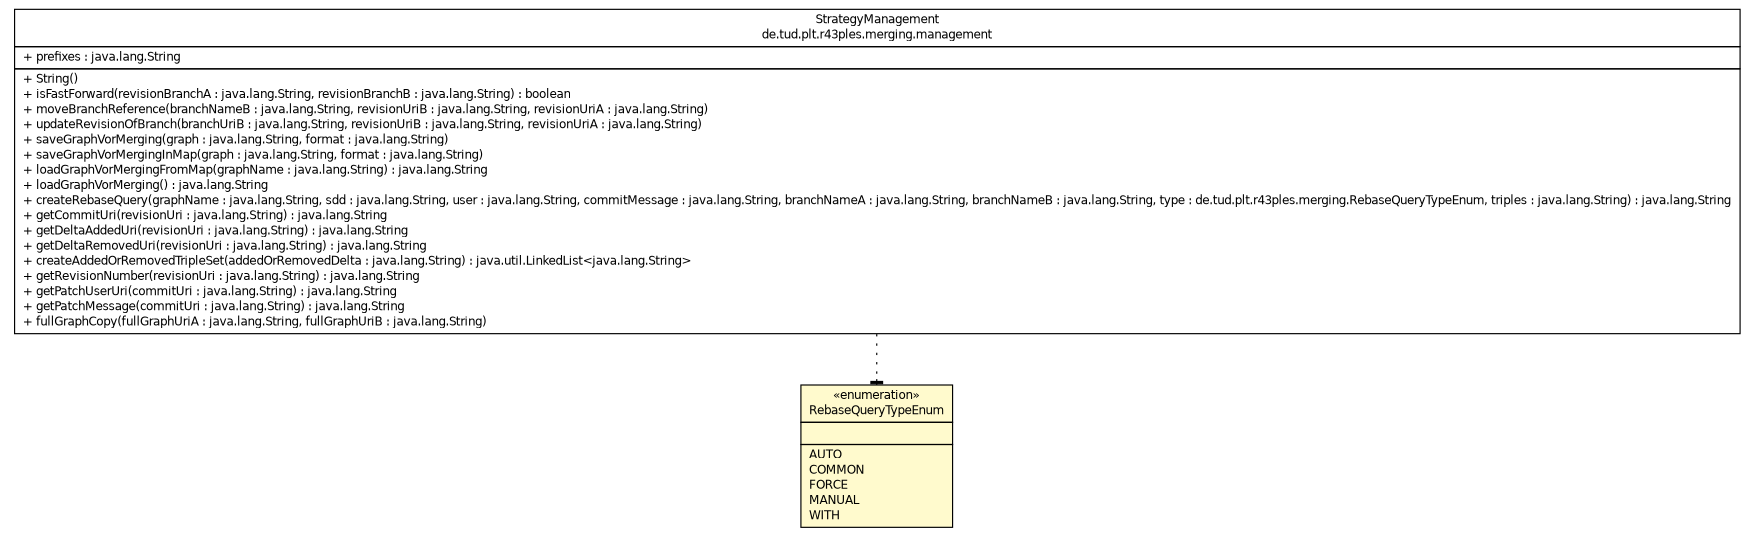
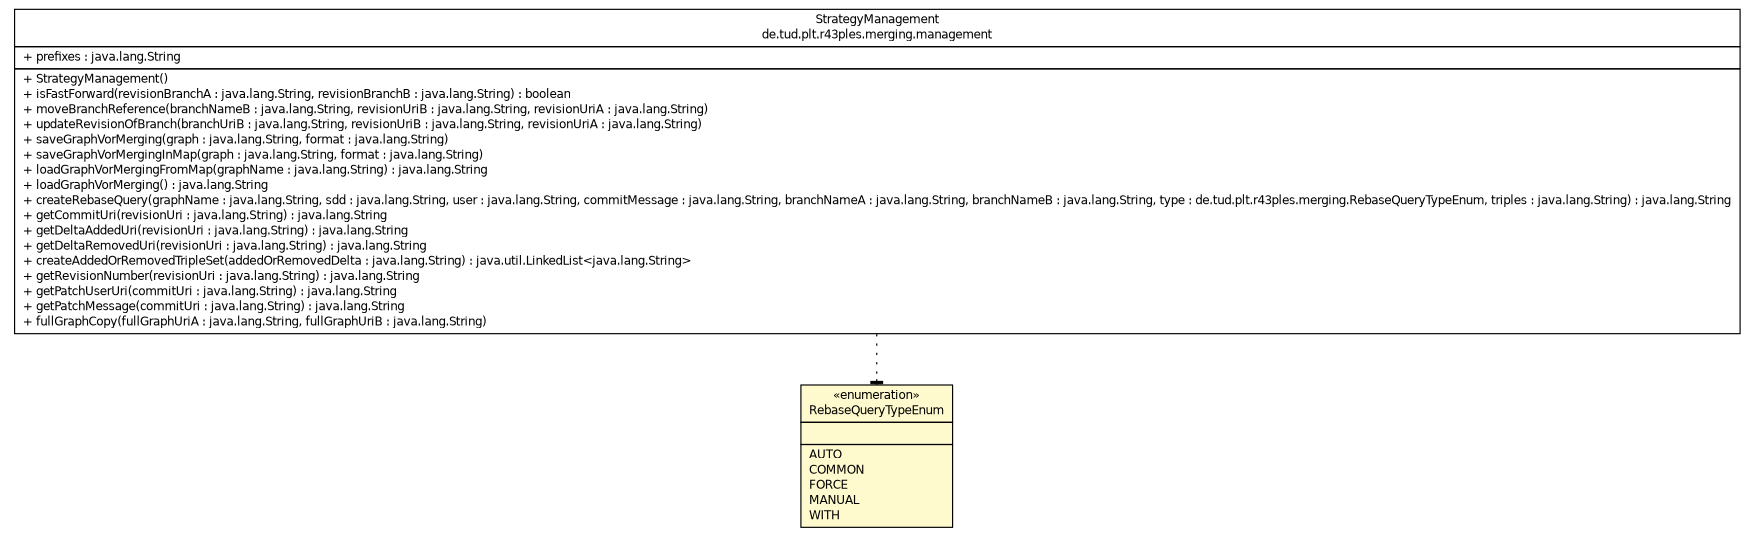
node "StrategyManagement": text "+ String()" -> "+ StrategyManagement()"
